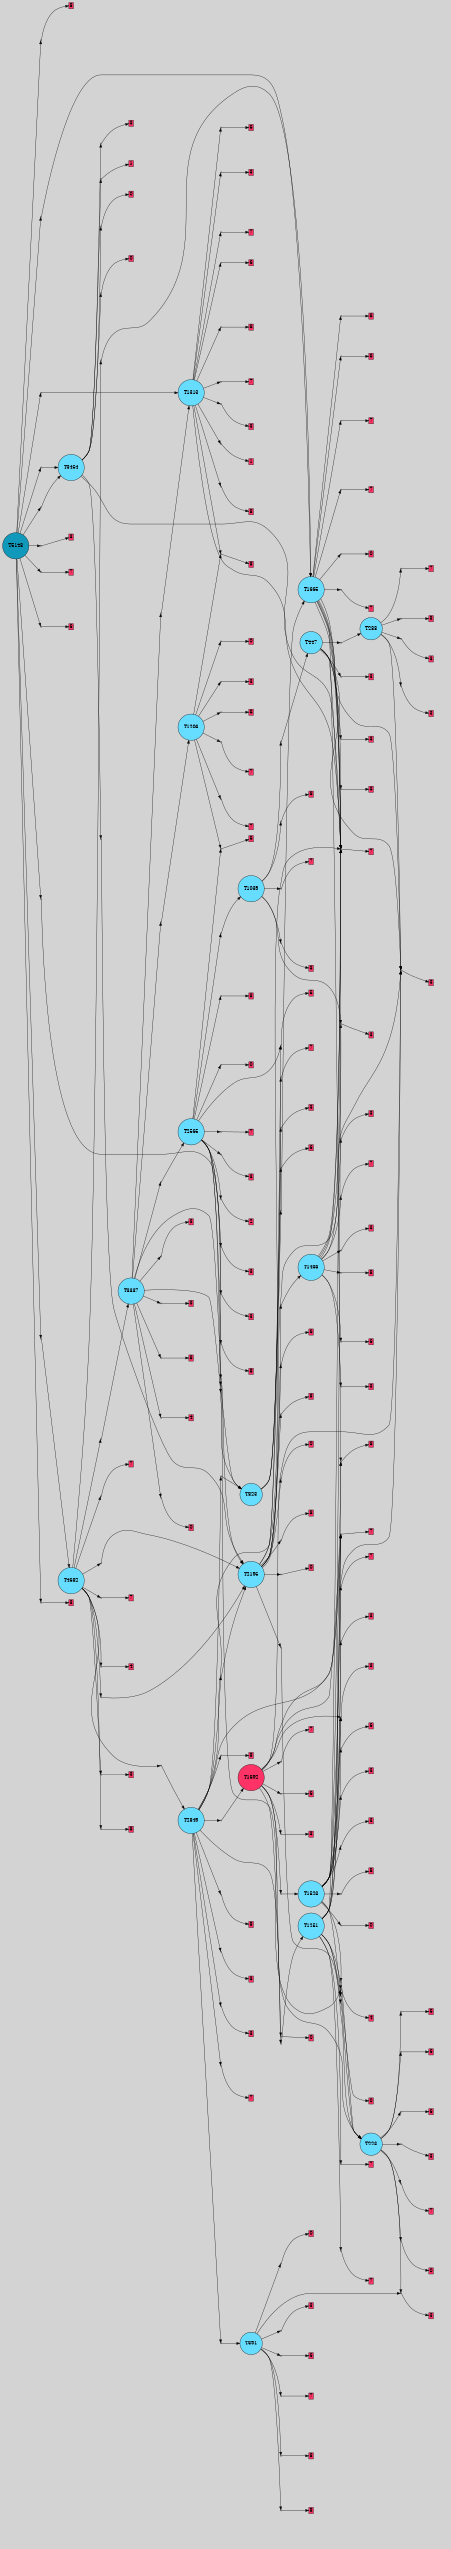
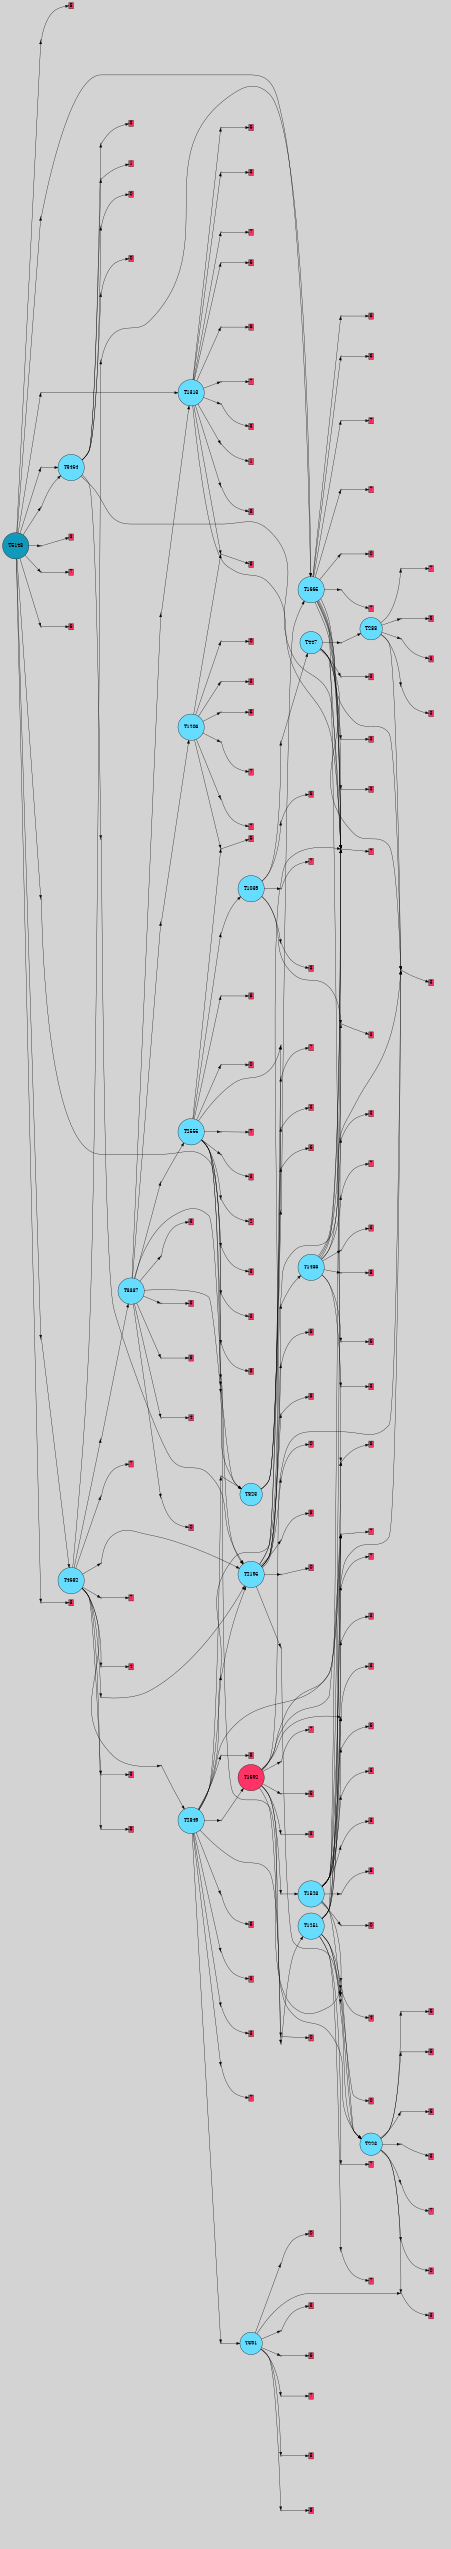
node "5": removed
node "T2565": label "T2565" -> "T2555"
